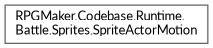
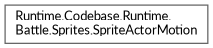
node "RPGMaker.Codebase.Runtime. Battle.Sprites.SpriteActorMotion": label "RPGMaker.Codebase.Runtime. Battle.Sprites.SpriteActorMotion" -> "Runtime.Codebase.Runtime. Battle.Sprites.SpriteActorMotion"
